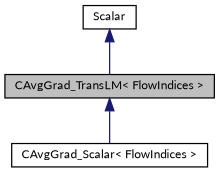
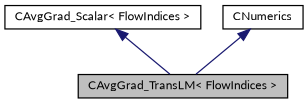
node "Scalar": label "Scalar" -> "CNumerics"
edge "CAvgGrad_Scalar< FlowIndices >" -> "CAvgGrad_TransLM< FlowIndices >": reversed
